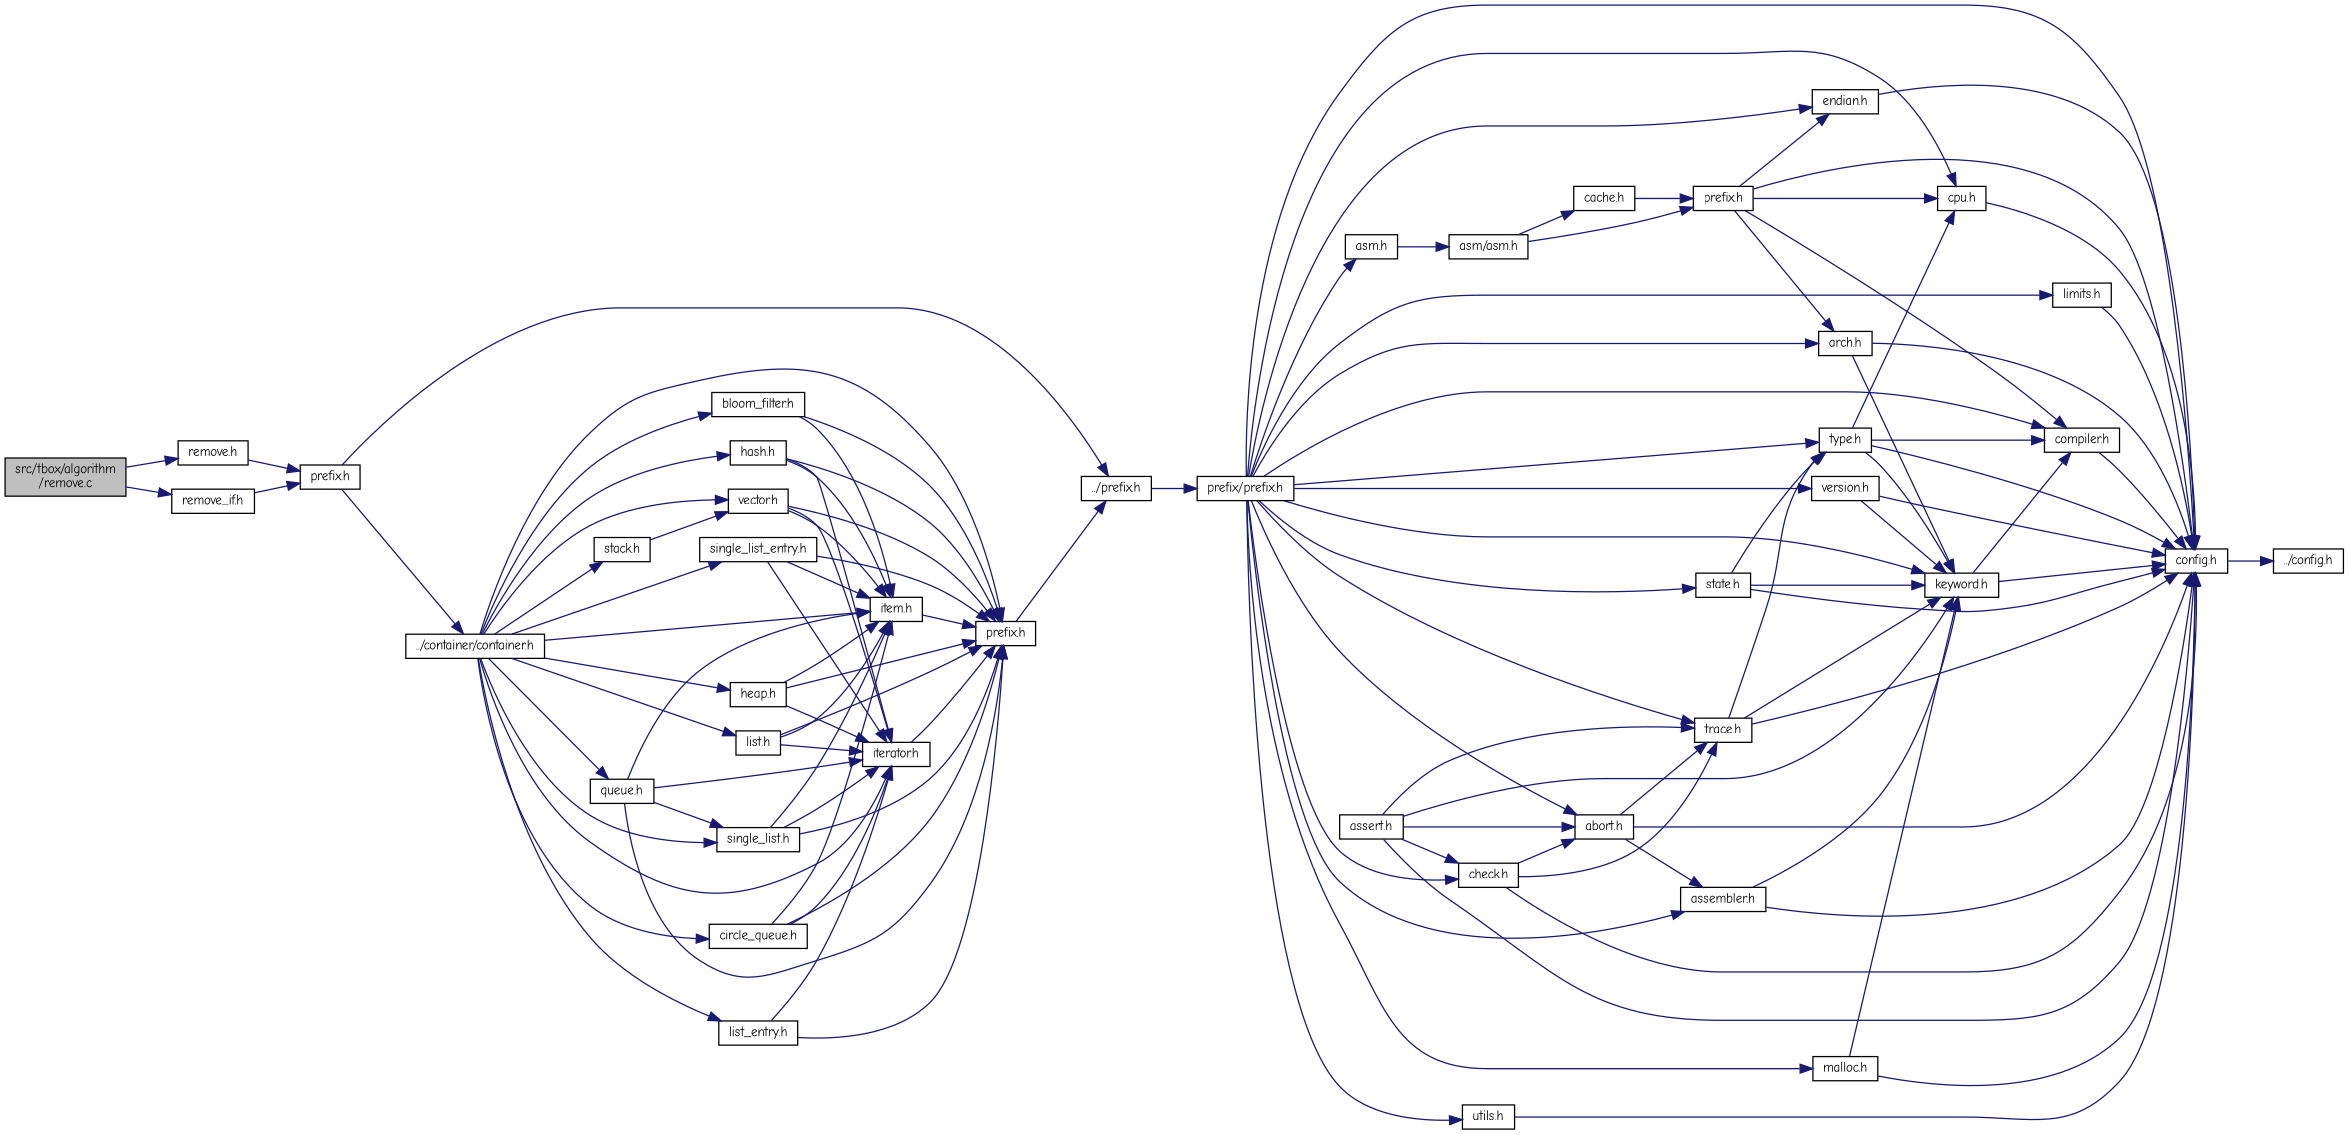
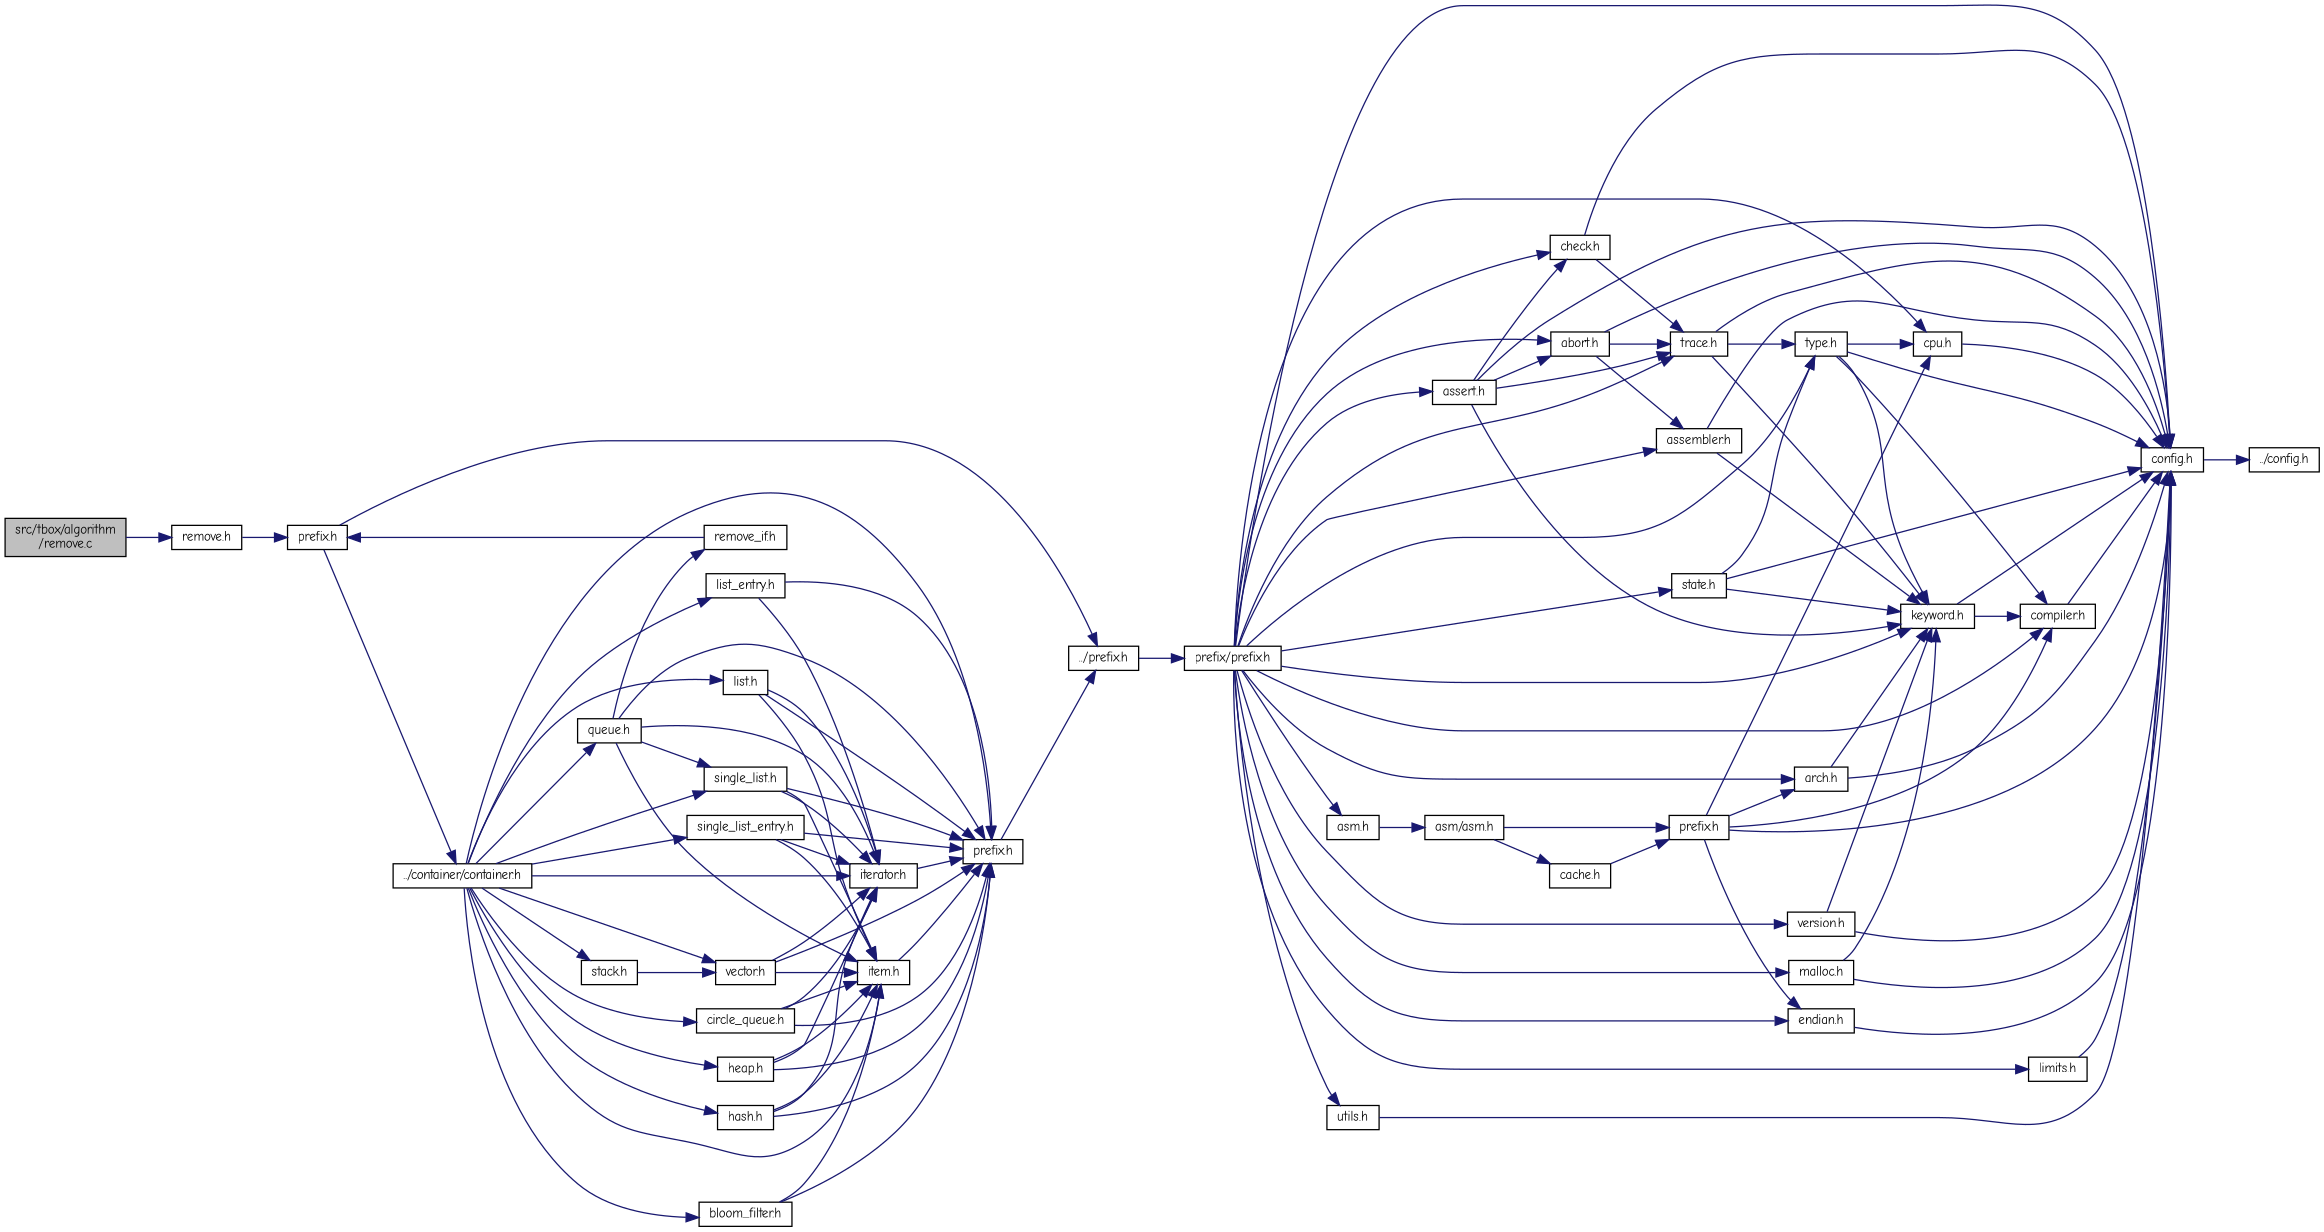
edge "prefix/prefix.h" -> "assert.h": added
edge "src/tbox/algorithm /remove.c" -> "remove_if.h": now "queue.h" -> "remove_if.h"
edge "check.h" -> "abort.h": removed
